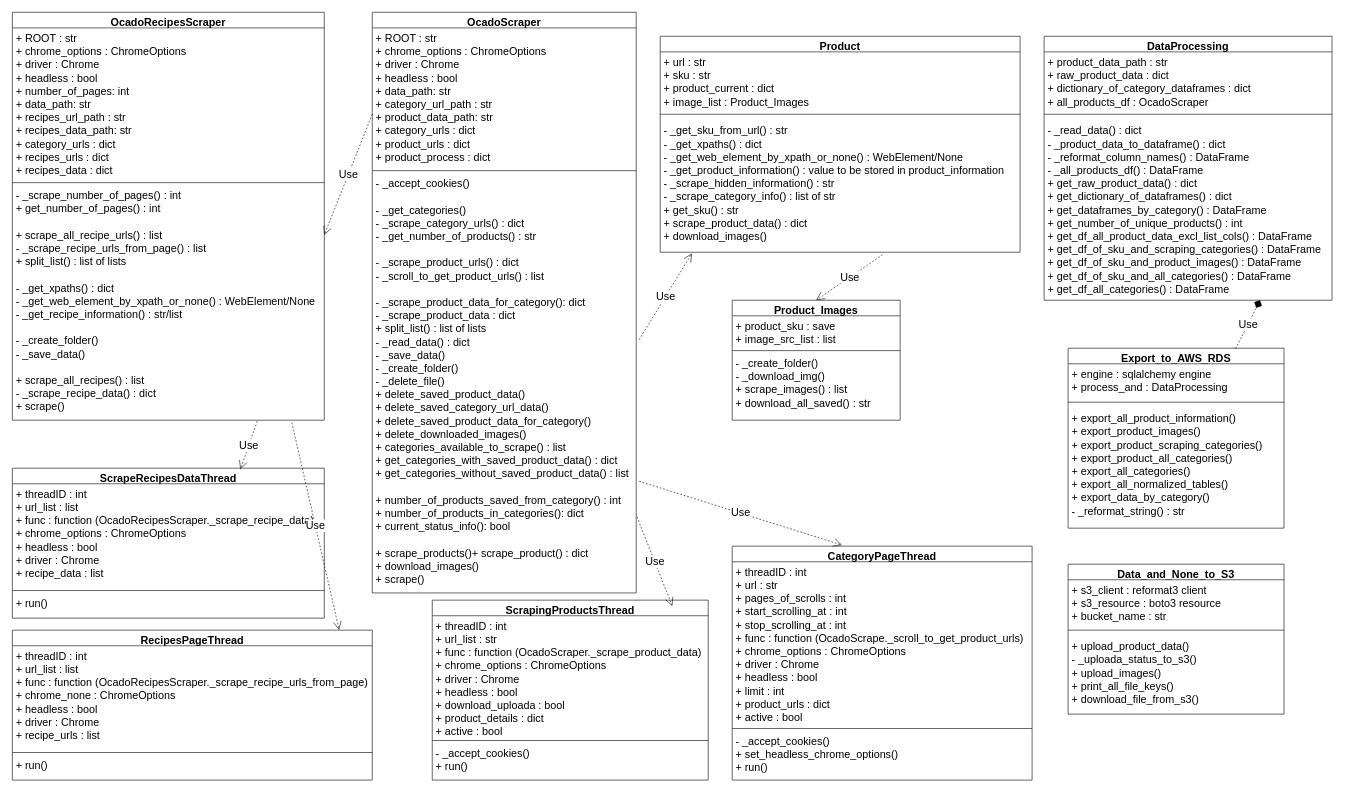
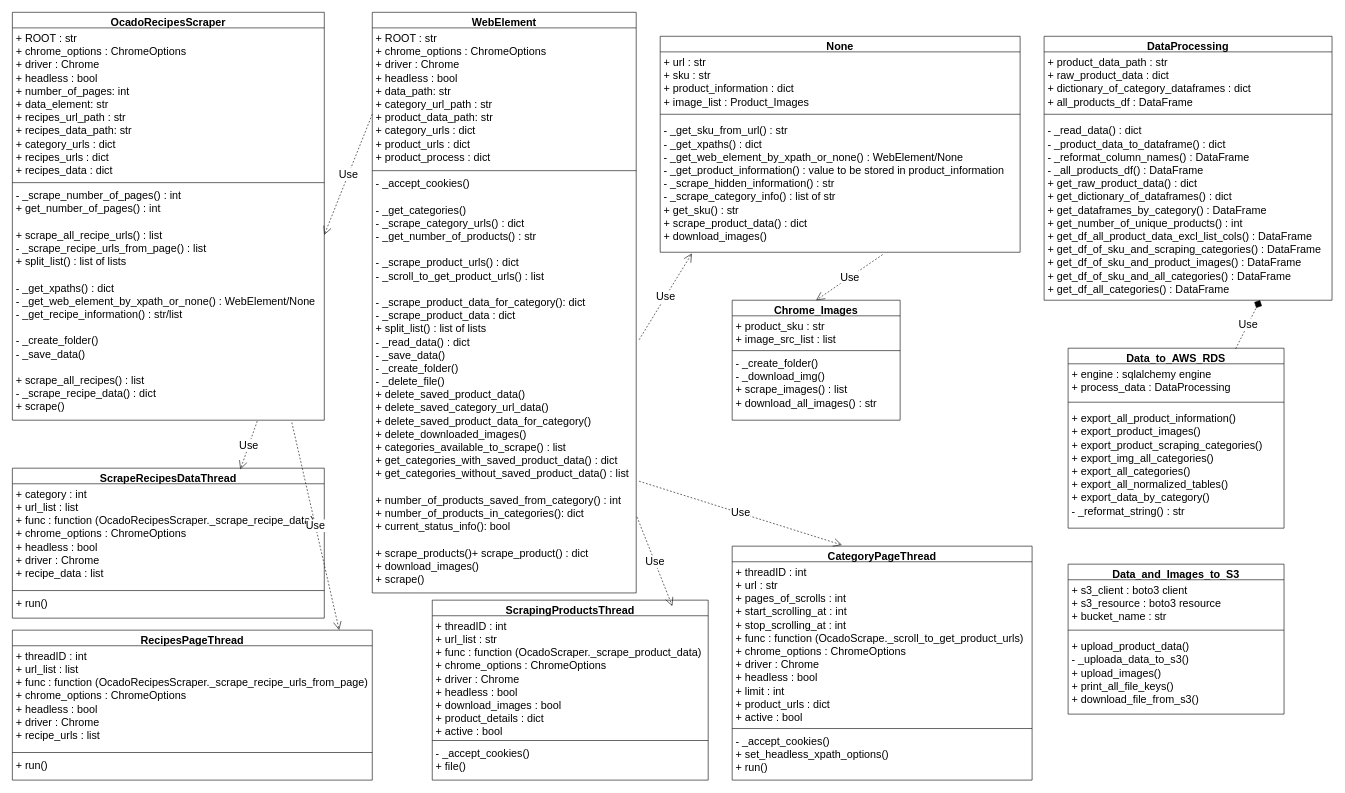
node "OcadoScraper": label "OcadoScraper" -> "WebElement"
node "+ ROOT : str + chrome_options : ChromeOptions + driver : Chrome + headless : bool + number_of_pages: int + data_path: str + recipes_url_path : str + recipes_data_path: str + category_urls : dict + recipes_urls : dict + recipes_data : dict": label "+ ROOT : str + chrome_options : ChromeOptions + driver : Chrome + headless : bool + number_of_pages: int + data_path: str + recipes_url_path : str + recipes_data_path: str + category_urls : dict + recipes_urls : dict + recipes_data : dict" -> "+ ROOT : str + chrome_options : ChromeOptions + driver : Chrome + headless : bool + number_of_pages: int + data_element: str + recipes_url_path : str + recipes_data_path: str + category_urls : dict + recipes_urls : dict + recipes_data : dict"
node "Product": label "Product" -> "None"
node "+ url : str + sku : str + product_current : dict + image_list : Product_Images": label "+ url : str + sku : str + product_current : dict + image_list : Product_Images" -> "+ url : str + sku : str + product_information : dict + image_list : Product_Images"
node "+ product_data_path : str + raw_product_data : dict + dictionary_of_category_dataframes : dict + all_products_df : OcadoScraper": label "+ product_data_path : str + raw_product_data : dict + dictionary_of_category_dataframes : dict + all_products_df : OcadoScraper" -> "+ product_data_path : str + raw_product_data : dict + dictionary_of_category_dataframes : dict + all_products_df : DataFrame"
node "Product_Images": label "Product_Images" -> "Chrome_Images"
node "+ product_sku : save + image_src_list : list": label "+ product_sku : save + image_src_list : list" -> "+ product_sku : str + image_src_list : list"
node "Export_to_AWS_RDS": label "Export_to_AWS_RDS" -> "Data_to_AWS_RDS"
node "- _create_folder() - _download_img() + scrape_images() : list + download_all_saved() : str": label "- _create_folder() - _download_img() + scrape_images() : list + download_all_saved() : str" -> "- _create_folder() - _download_img() + scrape_images() : list + download_all_images() : str"
node "+ engine : sqlalchemy engine + process_and : DataProcessing": label "+ engine : sqlalchemy engine + process_and : DataProcessing" -> "+ engine : sqlalchemy engine + process_data : DataProcessing"
node "+ export_all_product_information() + export_product_images() + export_product_scraping_categories() + export_product_all_categories() + export_all_categories() + export_all_normalized_tables() + export_data_by_category() - _reformat_string() : str": label "+ export_all_product_information() + export_product_images() + export_product_scraping_categories() + export_product_all_categories() + export_all_categories() + export_all_normalized_tables() + export_data_by_category() - _reformat_string() : str" -> "+ export_all_product_information() + export_product_images() + export_product_scraping_categories() + export_img_all_categories() + export_all_categories() + export_all_normalized_tables() + export_data_by_category() - _reformat_string() : str"
node "+ threadID : int + url_list : list + func : function (OcadoRecipesScraper._scrape_recipe_data) + chrome_options : ChromeOptions + headless : bool + driver : Chrome + recipe_data : list": label "+ threadID : int + url_list : list + func : function (OcadoRecipesScraper._scrape_recipe_data) + chrome_options : ChromeOptions + headless : bool + driver : Chrome + recipe_data : list" -> "+ category : int + url_list : list + func : function (OcadoRecipesScraper._scrape_recipe_data) + chrome_options : ChromeOptions + headless : bool + driver : Chrome + recipe_data : list"
node "Data_and_None_to_S3": label "Data_and_None_to_S3" -> "Data_and_Images_to_S3"
node "+ s3_client : reformat3 client + s3_resource : boto3 resource + bucket_name : str": label "+ s3_client : reformat3 client + s3_resource : boto3 resource + bucket_name : str" -> "+ s3_client : boto3 client + s3_resource : boto3 resource + bucket_name : str"
node "+ threadID : int + url_list : str + func : function (OcadoScraper._scrape_product_data) + chrome_options : ChromeOptions + driver : Chrome + headless : bool + download_uploada : bool + product_details : dict + active : bool": label "+ threadID : int + url_list : str + func : function (OcadoScraper._scrape_product_data) + chrome_options : ChromeOptions + driver : Chrome + headless : bool + download_uploada : bool + product_details : dict + active : bool" -> "+ threadID : int + url_list : str + func : function (OcadoScraper._scrape_product_data) + chrome_options : ChromeOptions + driver : Chrome + headless : bool + download_images : bool + product_details : dict + active : bool"
node "+ upload_product_data() - _uploada_status_to_s3() + upload_images() + print_all_file_keys() + download_file_from_s3()": label "+ upload_product_data() - _uploada_status_to_s3() + upload_images() + print_all_file_keys() + download_file_from_s3()" -> "+ upload_product_data() - _uploada_data_to_s3() + upload_images() + print_all_file_keys() + download_file_from_s3()"
node "+ threadID : int + url_list : list + func : function (OcadoRecipesScraper._scrape_recipe_urls_from_page) + chrome_none : ChromeOptions + headless : bool + driver : Chrome + recipe_urls : list": label "+ threadID : int + url_list : list + func : function (OcadoRecipesScraper._scrape_recipe_urls_from_page) + chrome_none : ChromeOptions + headless : bool + driver : Chrome + recipe_urls : list" -> "+ threadID : int + url_list : list + func : function (OcadoRecipesScraper._scrape_recipe_urls_from_page) + chrome_options : ChromeOptions + headless : bool + driver : Chrome + recipe_urls : list"
node "- _accept_cookies() + set_headless_chrome_options() + run()": label "- _accept_cookies() + set_headless_chrome_options() + run()" -> "- _accept_cookies() + set_headless_xpath_options() + run()"
node "- _accept_cookies() + run()": label "- _accept_cookies() + run()" -> "- _accept_cookies() + file()"
